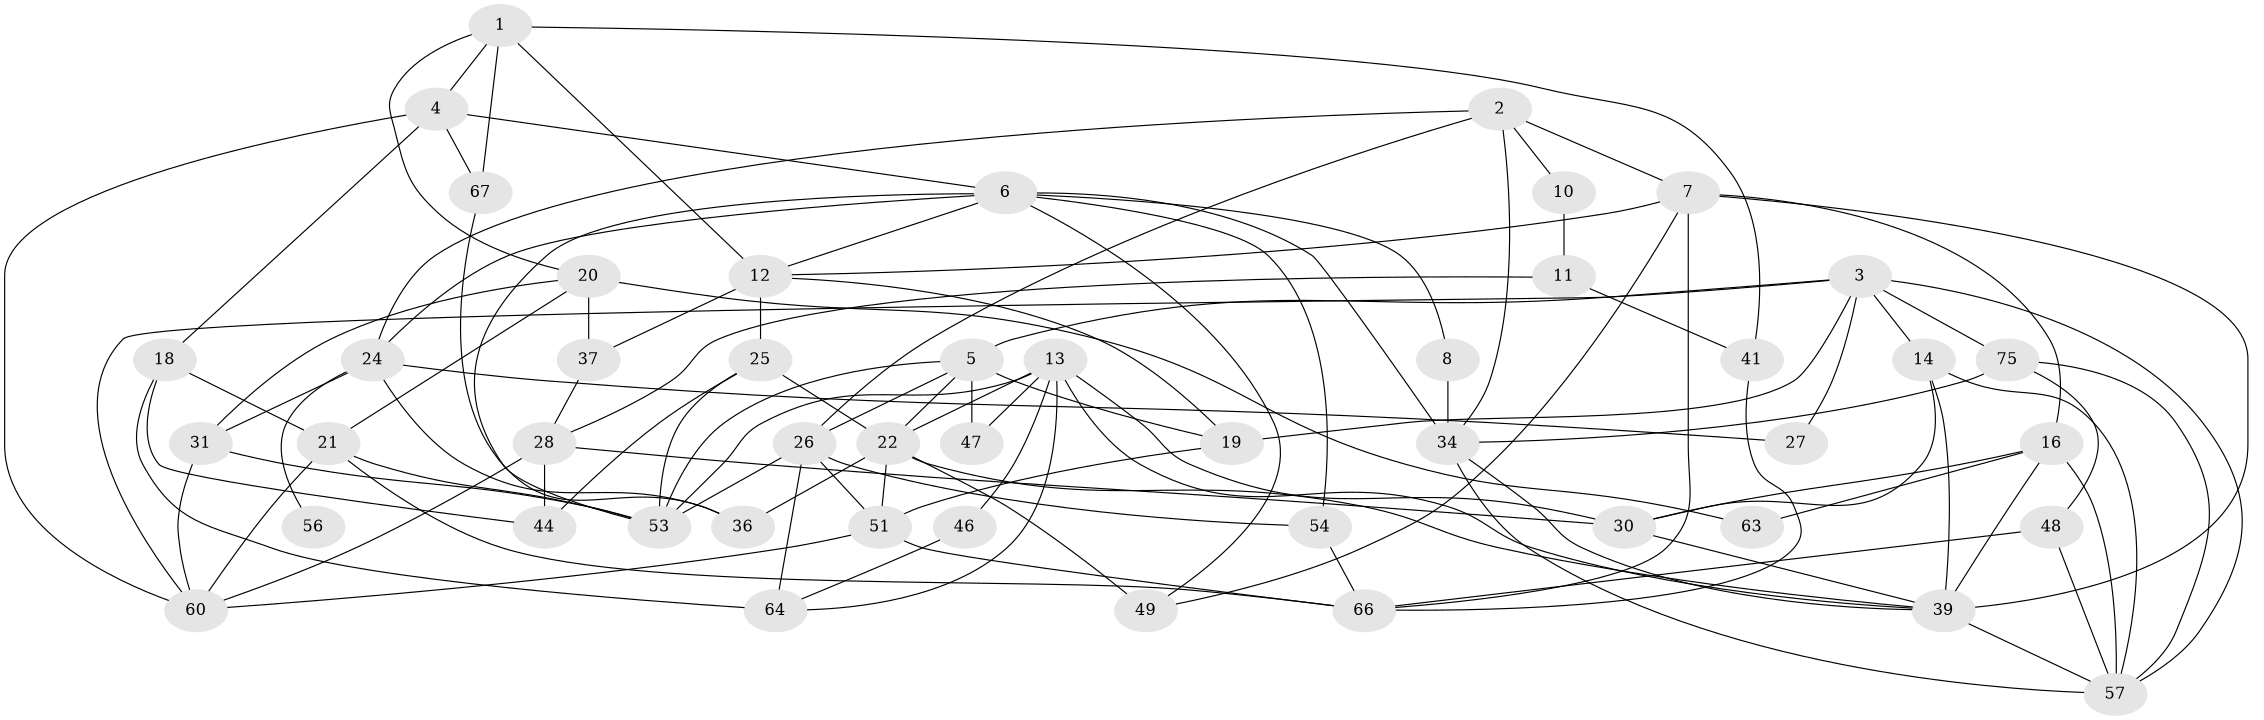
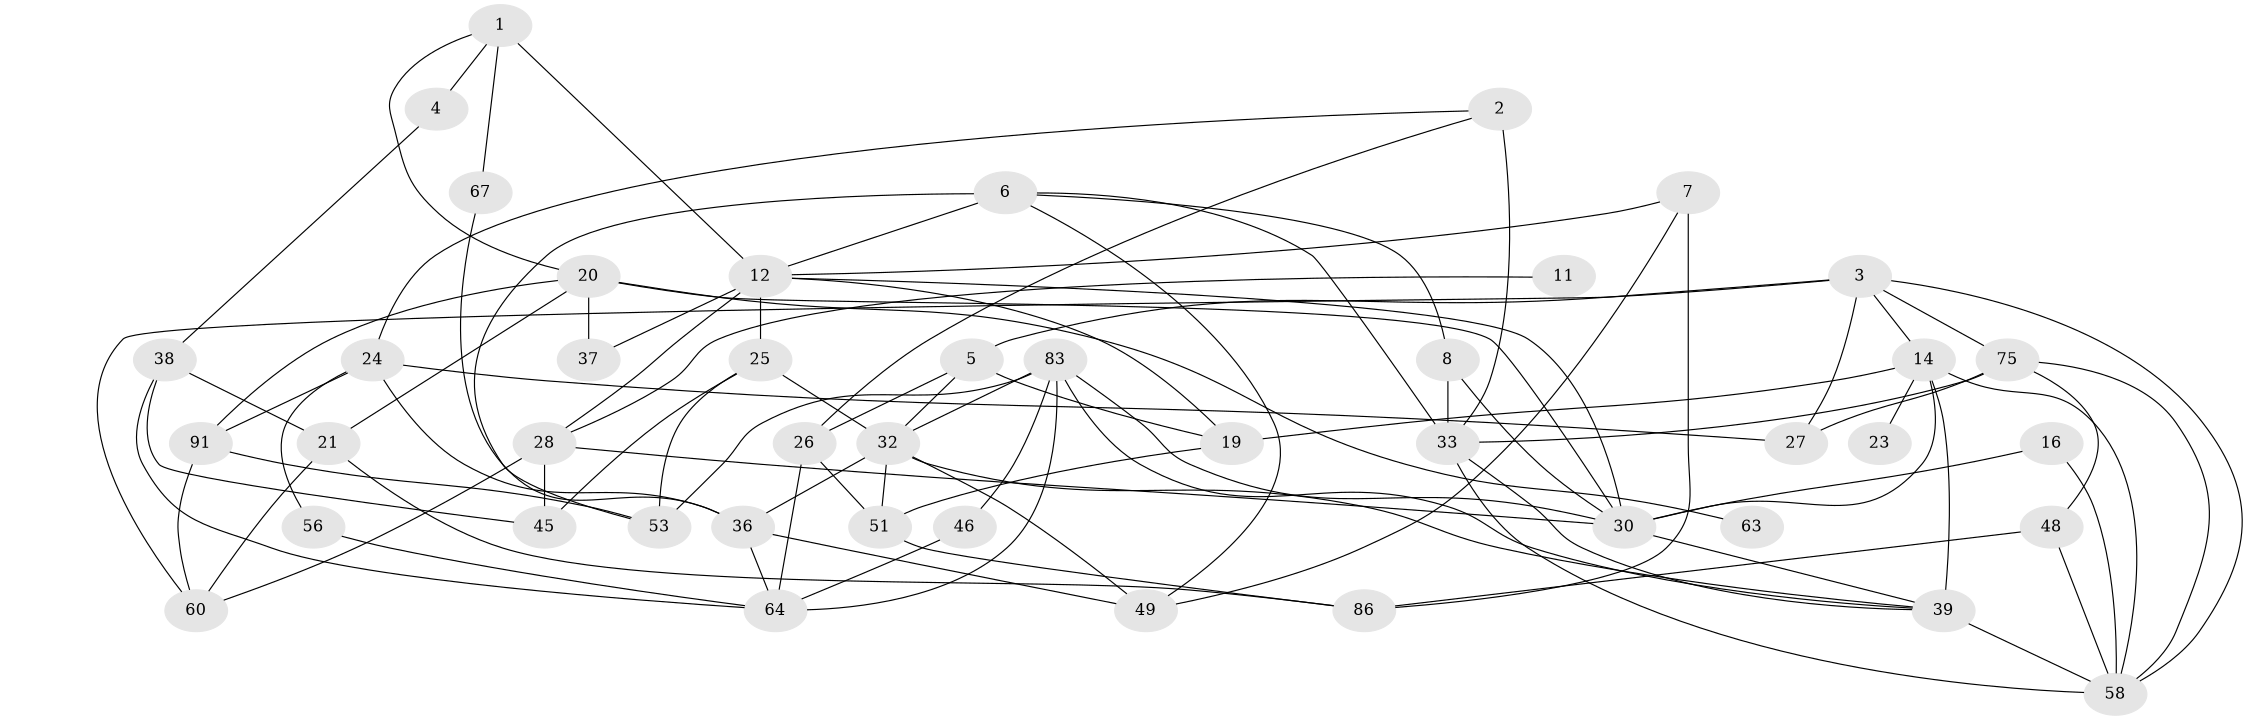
edge "4" -- "67": removed
edge "4" -- "6": removed
edge "2" -- "7": removed
node "10": removed
edge "6" -- "24": removed
edge "7" -- "16": removed
edge "4" -- "60": removed
edge "12" -- "30": added
edge "7" -- "39": removed
edge "20" -- "30": added
node "18": label "18" -> "38"
node "13": label "13" -> "83"
node "41": removed
edge "37" -- "28": now "12" -- "28"
edge "5" -- "53": removed
edge "75" -- "27": added
edge "3" -- "19": now "14" -- "19"
node "31": label "31" -> "91"
node "22": label "22" -> "32"
node "47": removed
node "34": label "34" -> "33"
node "23": added
edge "8" -- "30": added
edge "16" -- "63": removed
edge "26" -- "53": removed
edge "21" -- "53": removed
node "44": label "44" -> "45"
node "54": removed
edge "16" -- "39": removed
edge "36" -- "64": added
edge "36" -- "49": added
edge "56" -- "64": added
edge "51" -- "60": removed
node "66": label "66" -> "86"
node "57": label "57" -> "58"
